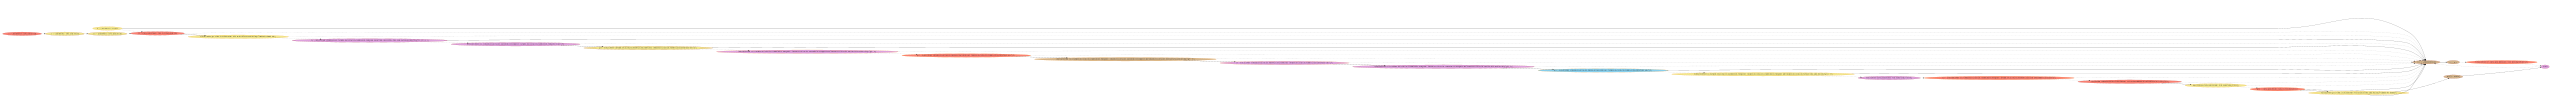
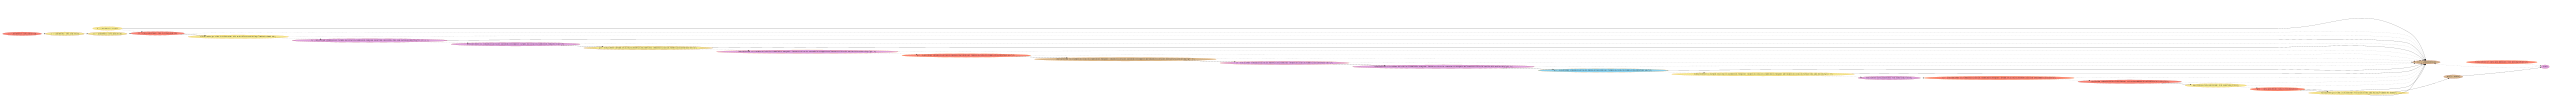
node "r17 = $r15": removed
